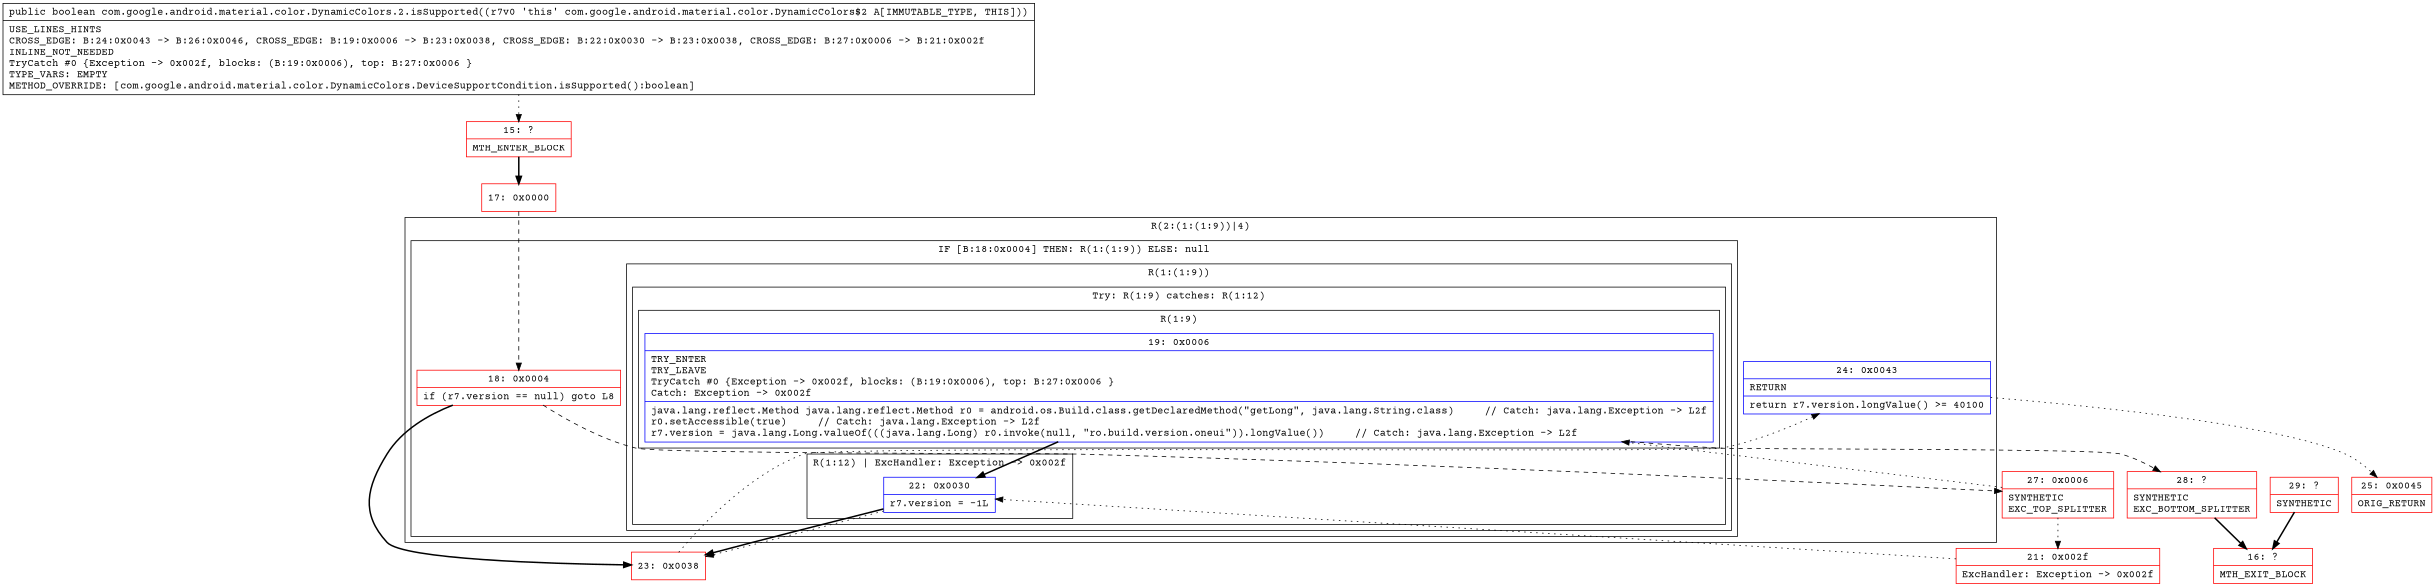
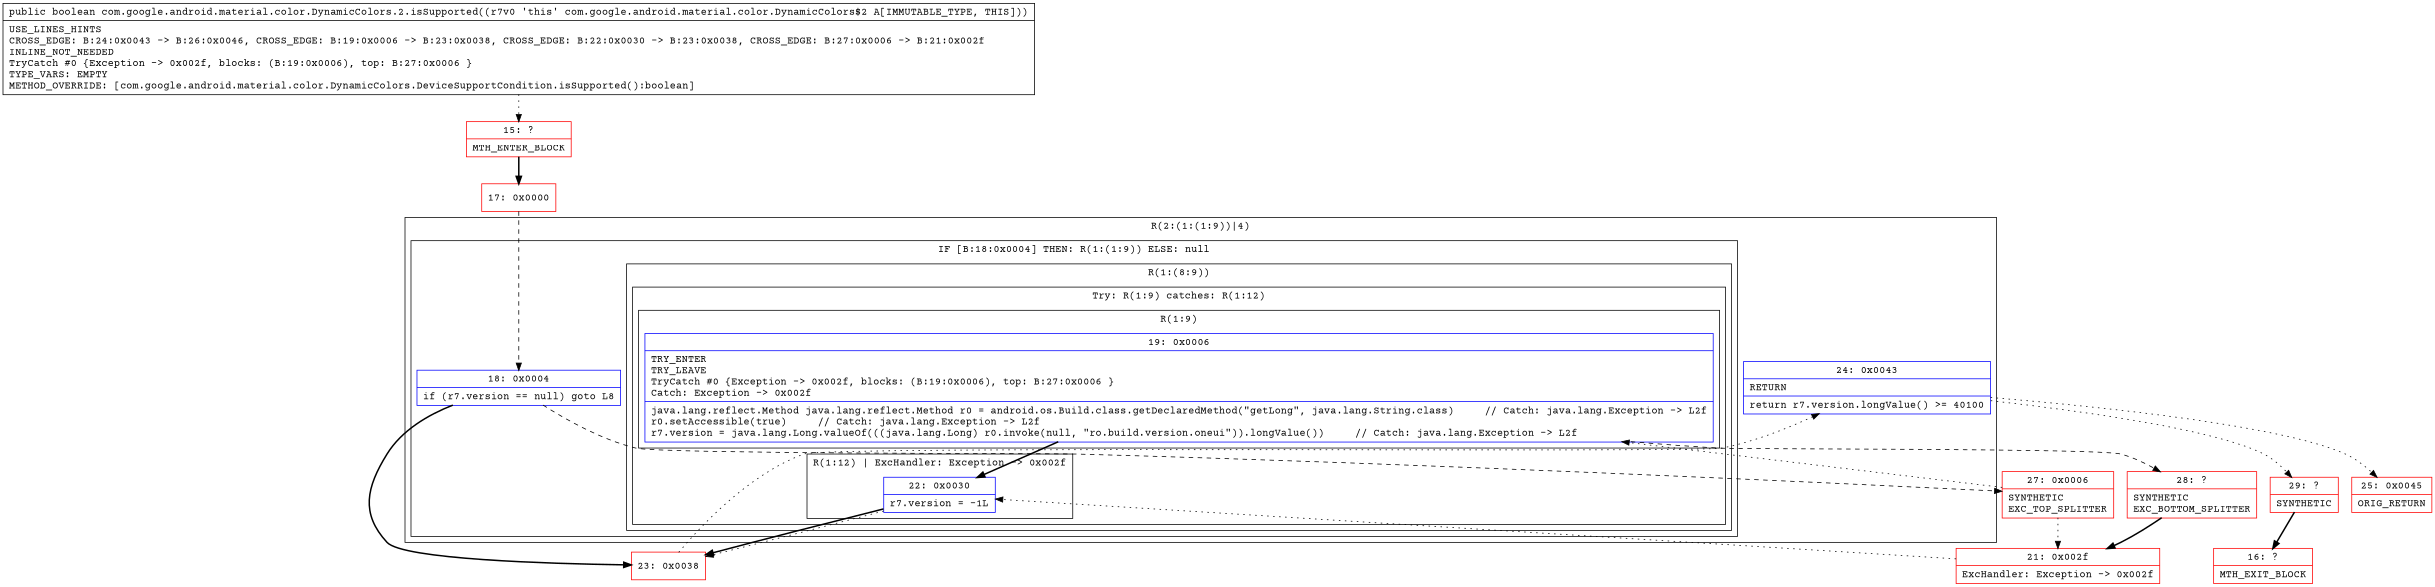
cluster "R(1:(1:9))": label "R(1:(1:9))" -> "R(1:(8:9))"
node "18: 0x0004": color red -> blue
edge "24: 0x0043" -> "29: ?": added
edge "28: ?" -> "16: ?": now "28: ?" -> "21: 0x002f"
